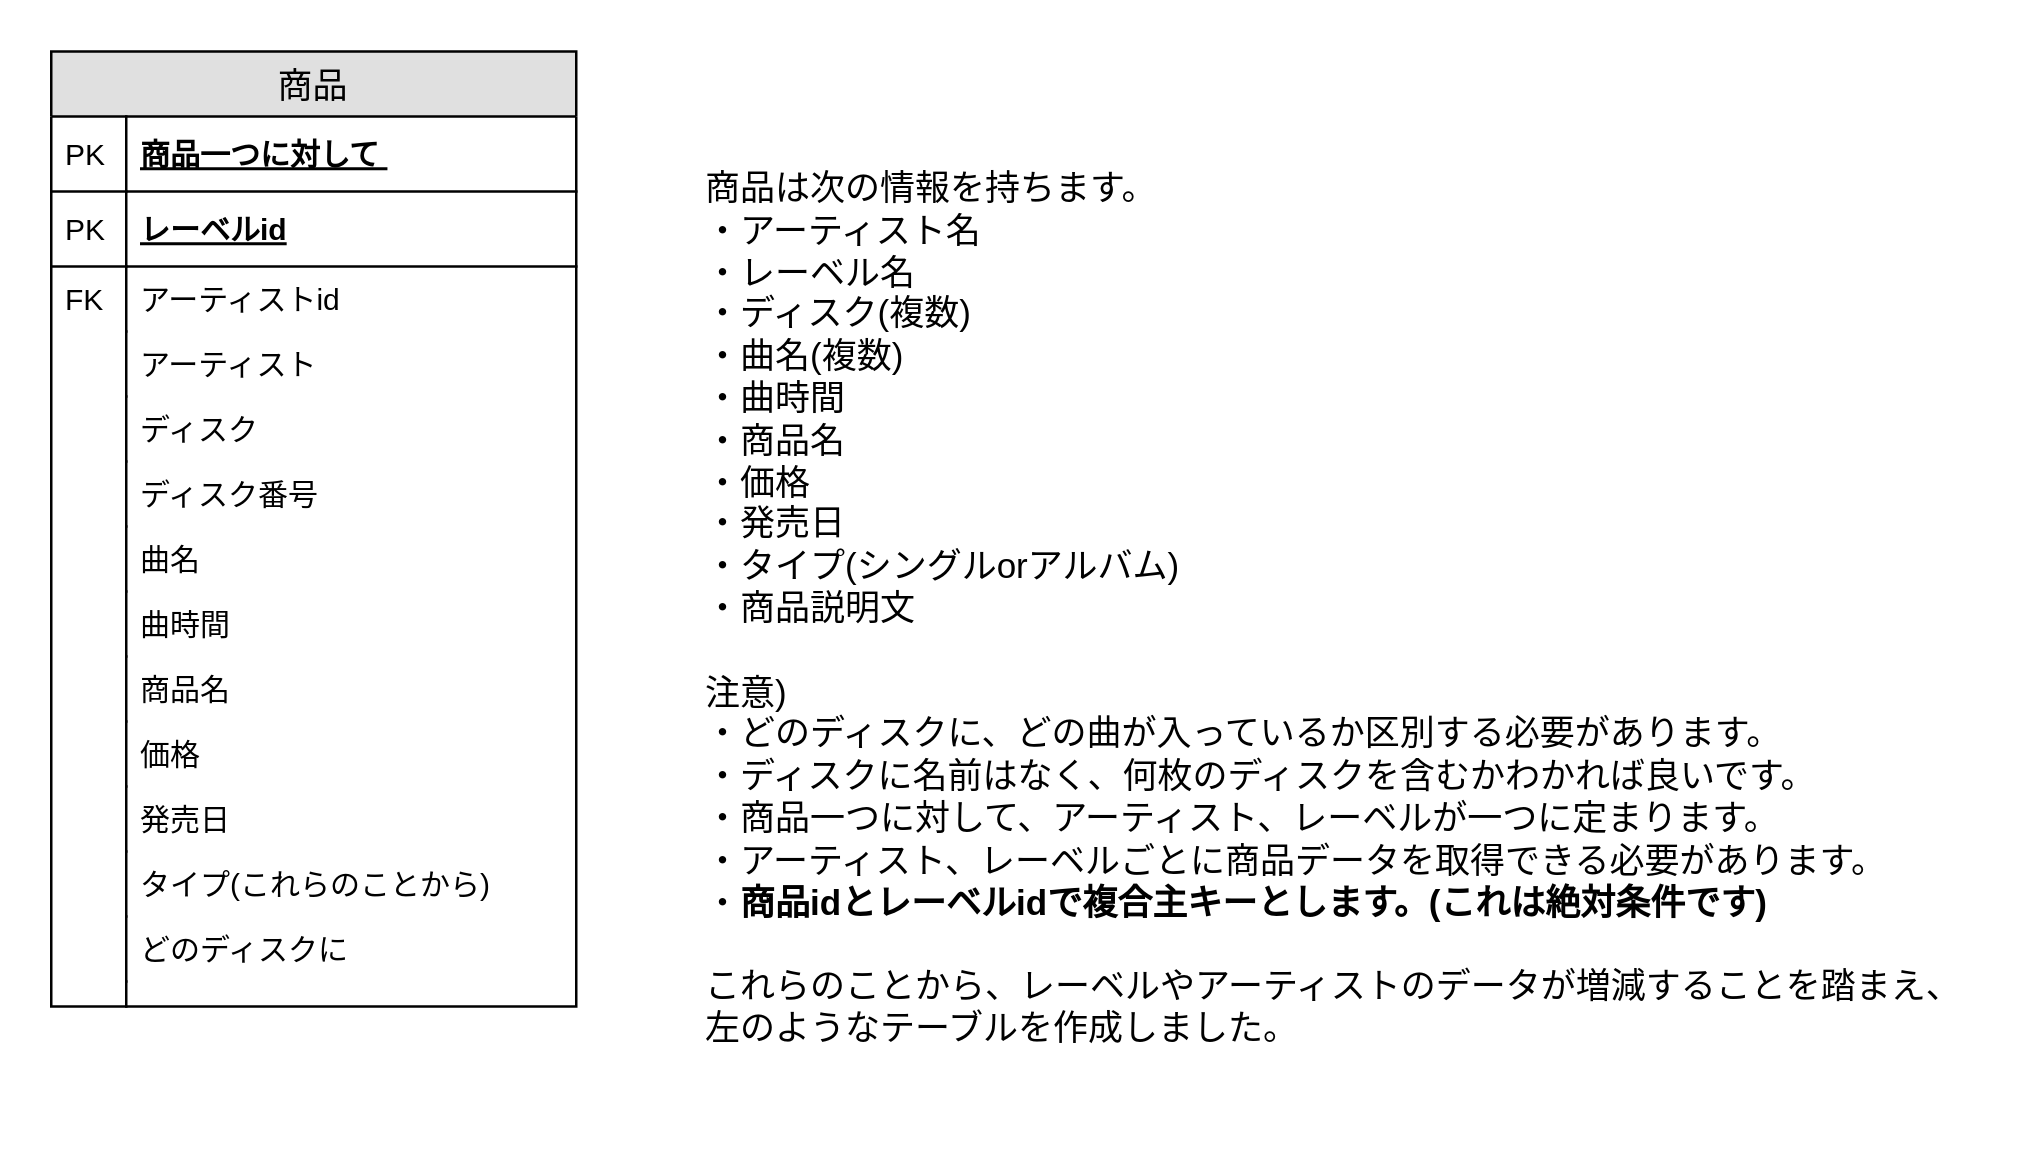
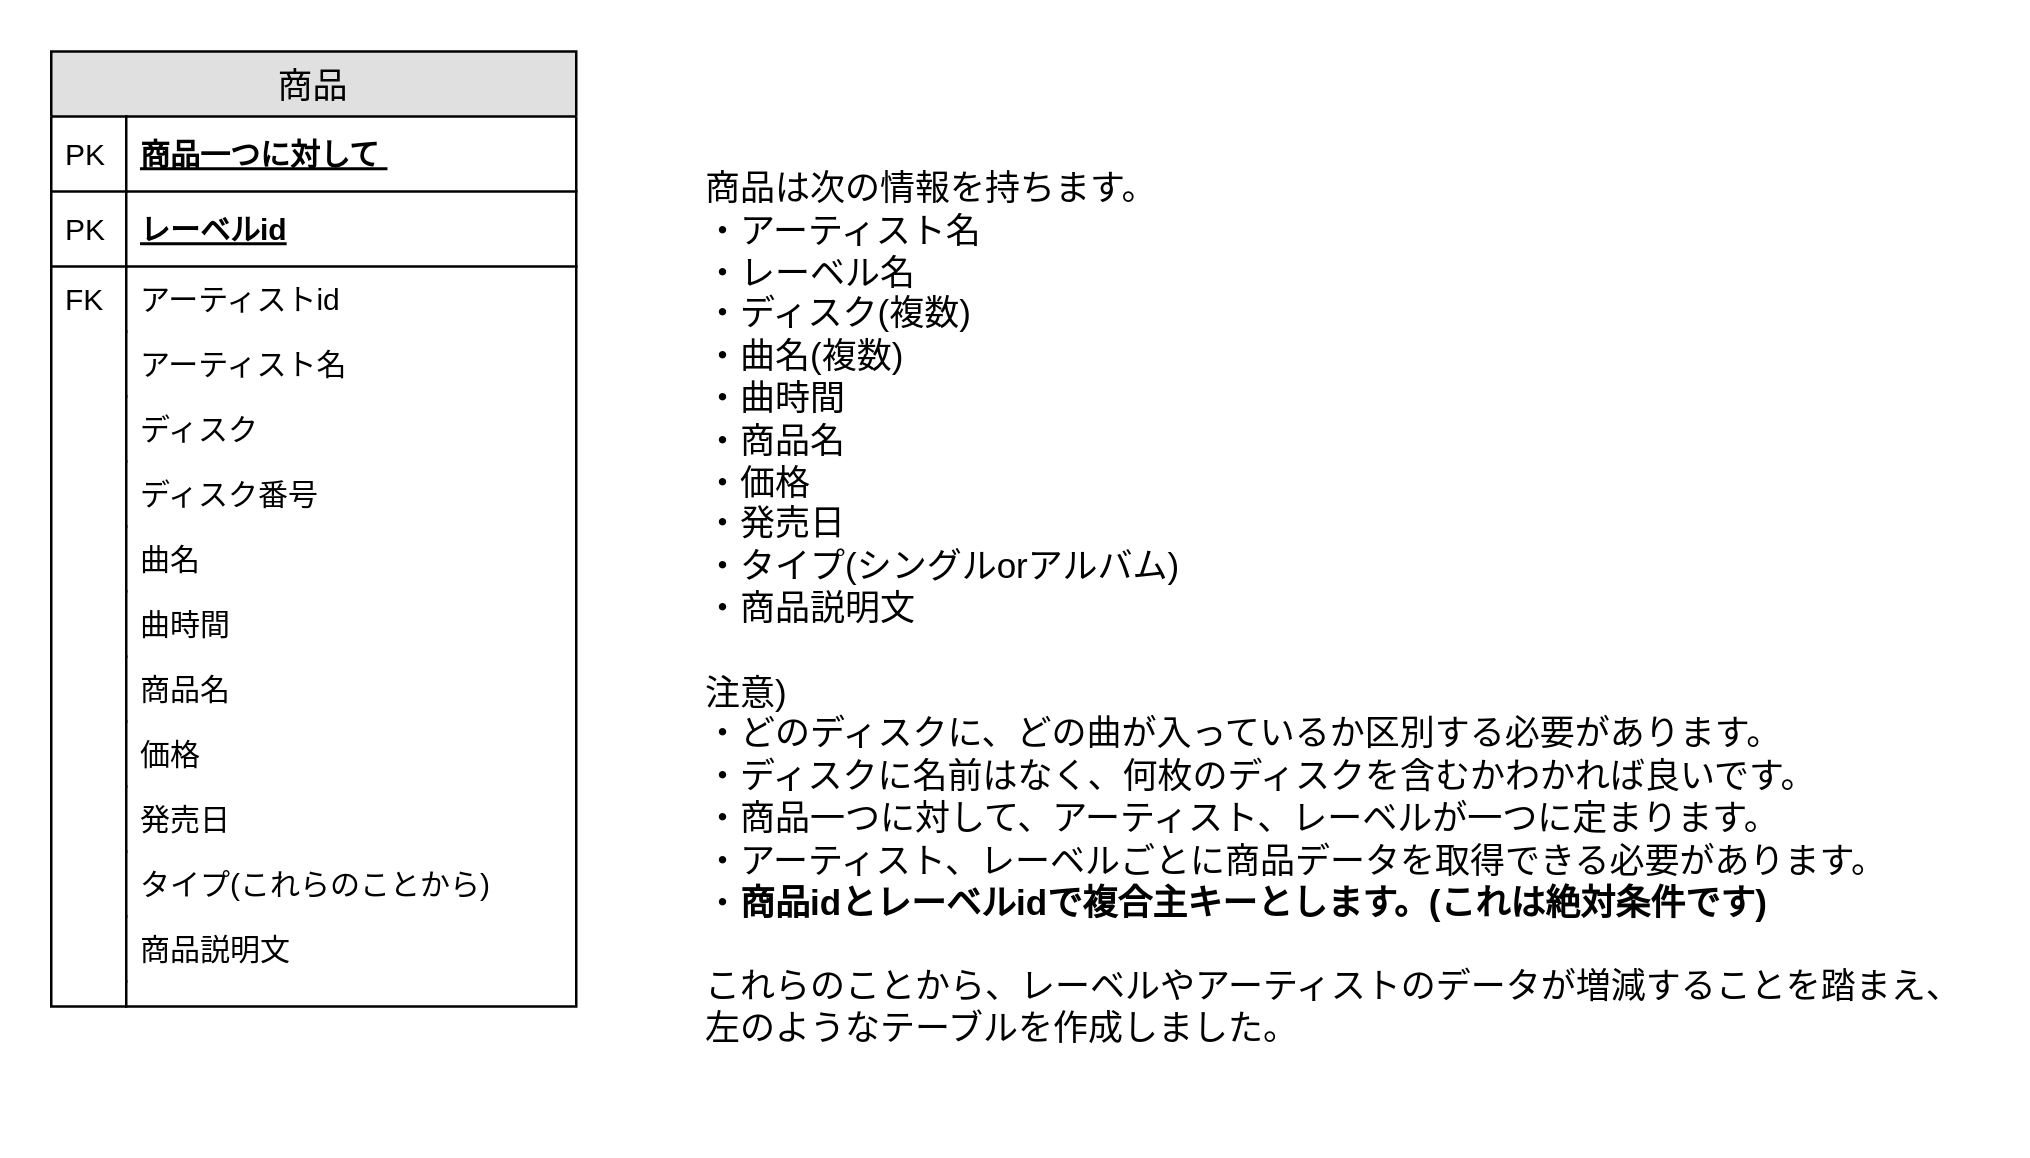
node "アーティスト": label "アーティスト" -> "アーティスト名"
node "どのディスクに": label "どのディスクに" -> "商品説明文"
